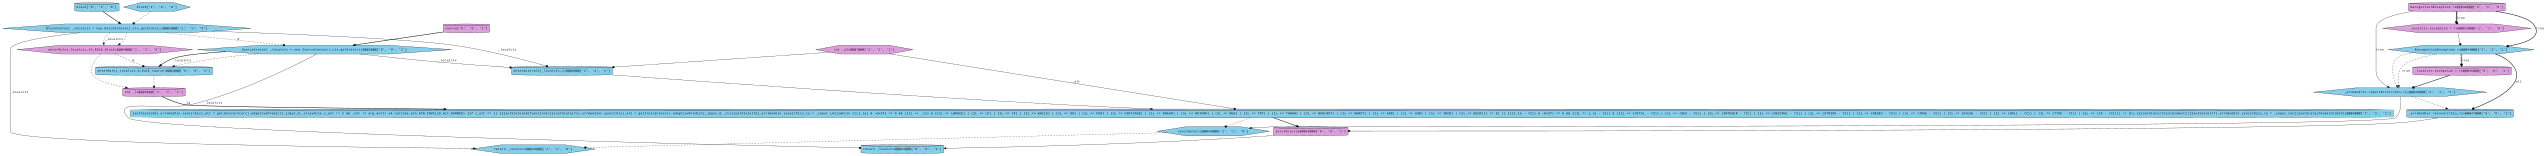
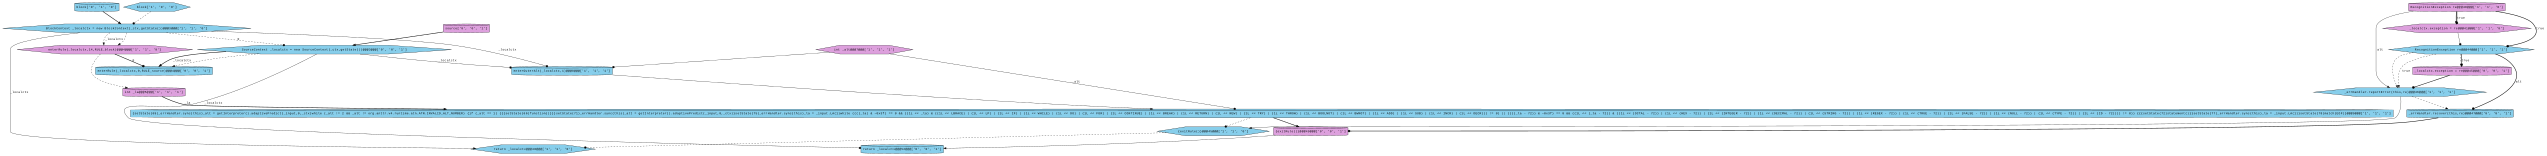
edge "RecognitionException re@@@40@@@['1', '1', '0']" -> "_errHandler.reportError(this,re)@@@46@@@['1', '1', '1']": label "true" -> "alt"
edge "enterRule(_localctx,14,RULE_block)@@@4@@@['1', '1', '0']" -> "enterRule(_localctx,0,RULE_source)@@@4@@@['0', '0', '1']": style dashed -> bold
edge "enterRule(_localctx,0,RULE_source)@@@4@@@['0', '0', '1']" -> "int _la@@@5@@@['1', '1', '1']": removed
edge "_errHandler.recover(this,re)@@@47@@@['0', '0', '1']" -> "{exitRule()}@@@49@@@['0', '0', '1']": style solid -> bold
